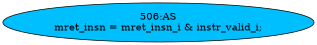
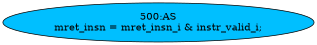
node "506:AS mret_insn = mret_insn_i & instr_valid_i;": label "506:AS mret_insn = mret_insn_i & instr_valid_i;" -> "500:AS mret_insn = mret_insn_i & instr_valid_i;"
